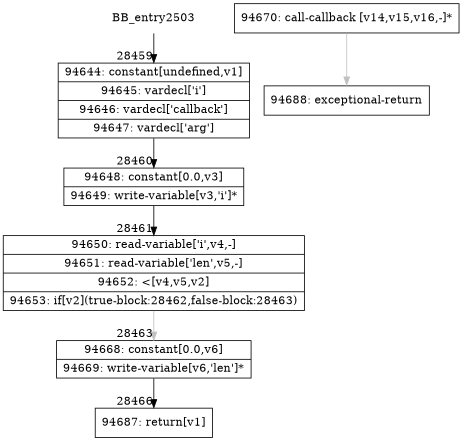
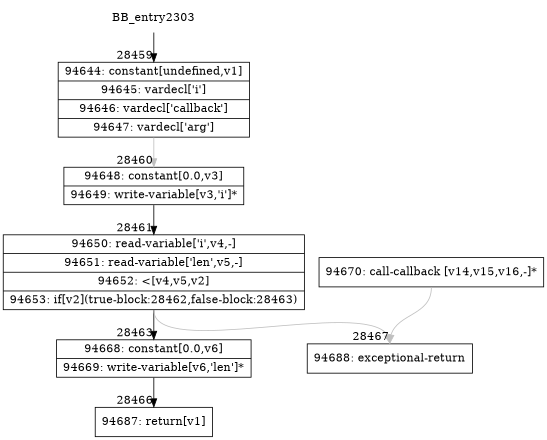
node "BB_entry2503": label "BB_entry2503" -> "BB_entry2303"
edge "94644: constant[undefined,v1]" -> "94648: constant[0.0,v3]": color black -> gray
edge "94650: read-variable['i',v4,-]" -> "94668: constant[0.0,v6]": color gray -> black
edge "94650: read-variable['i',v4,-]" -> "94688: exceptional-return": added
